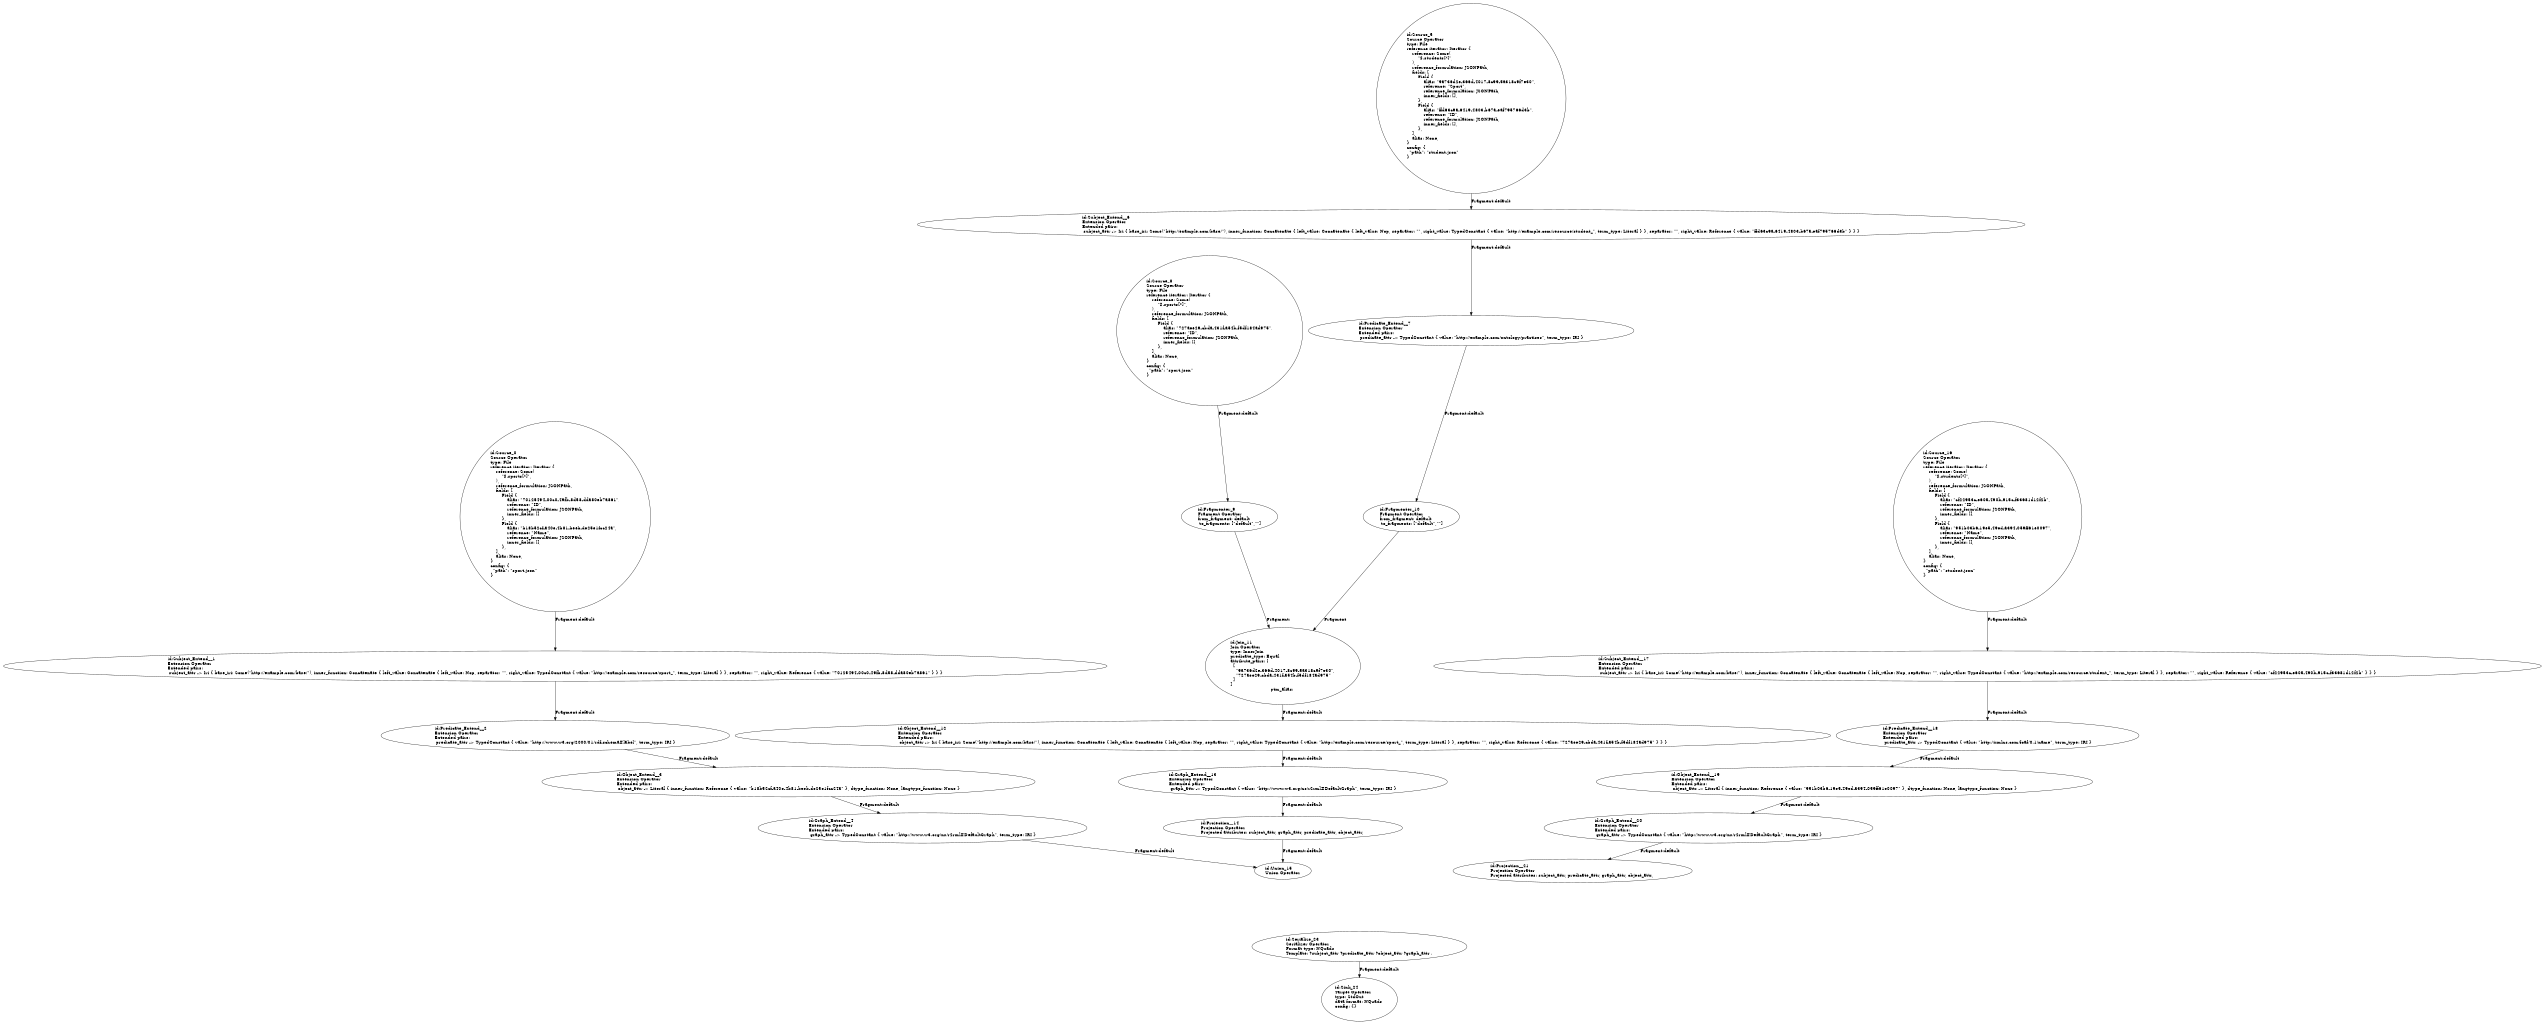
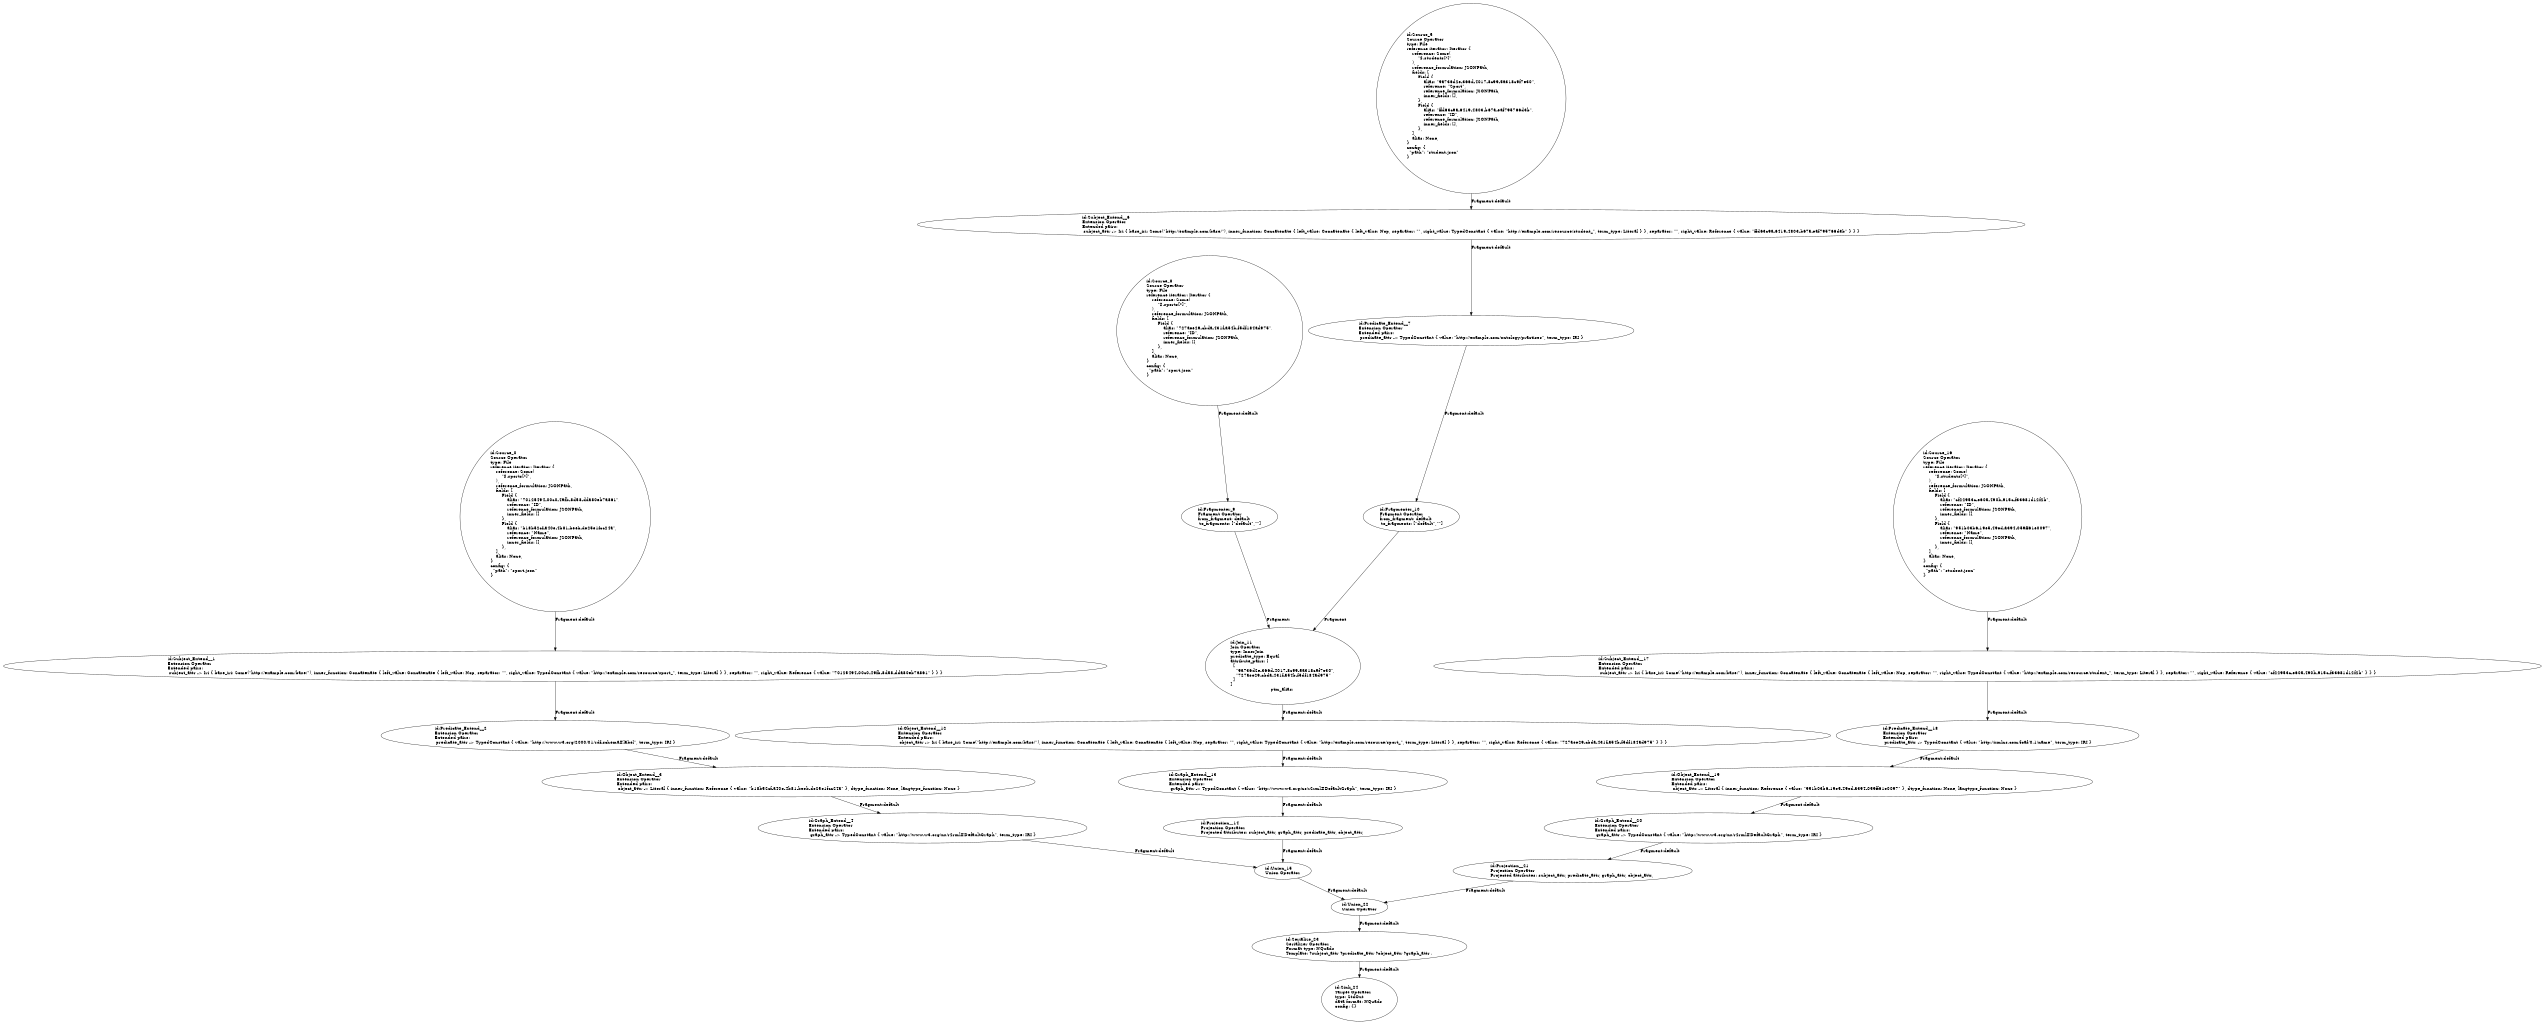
node "id:Union_22 Union Operator": added
